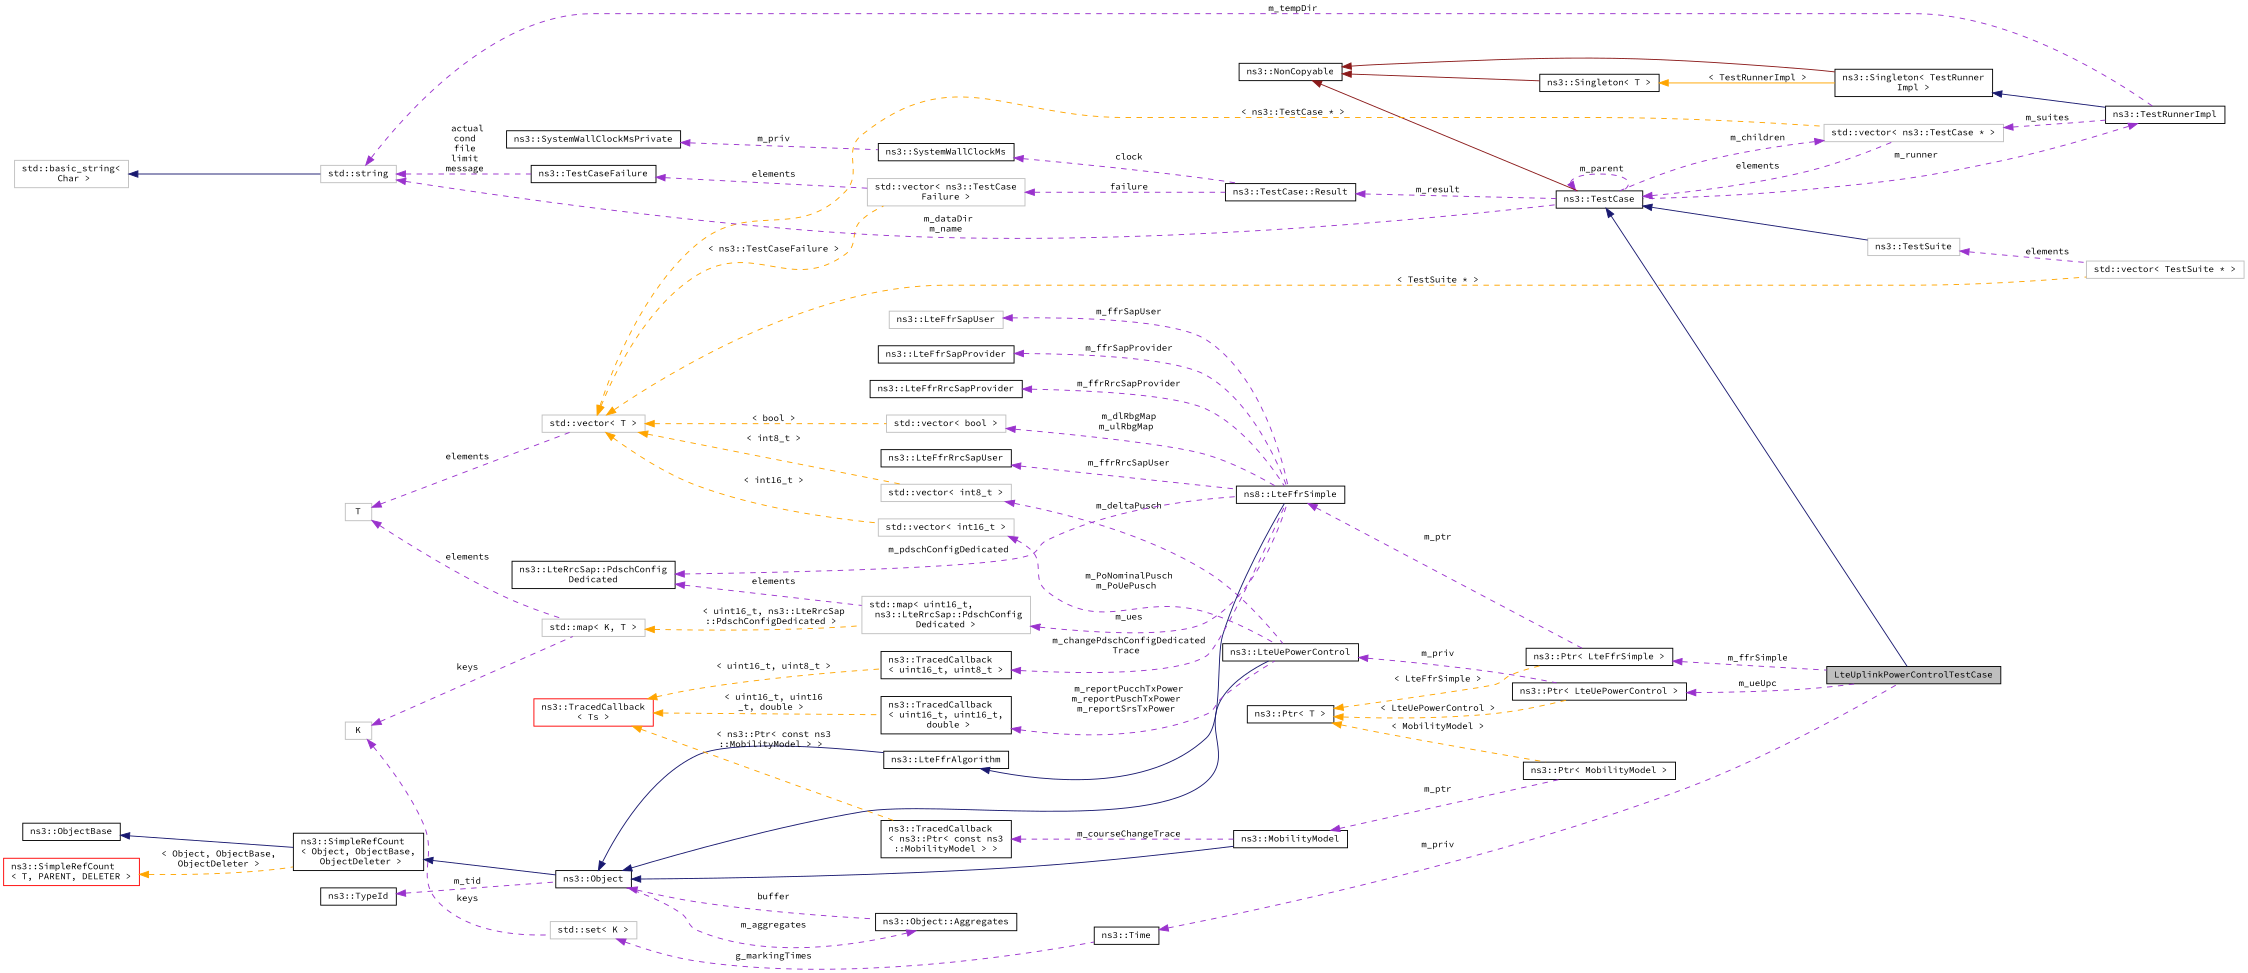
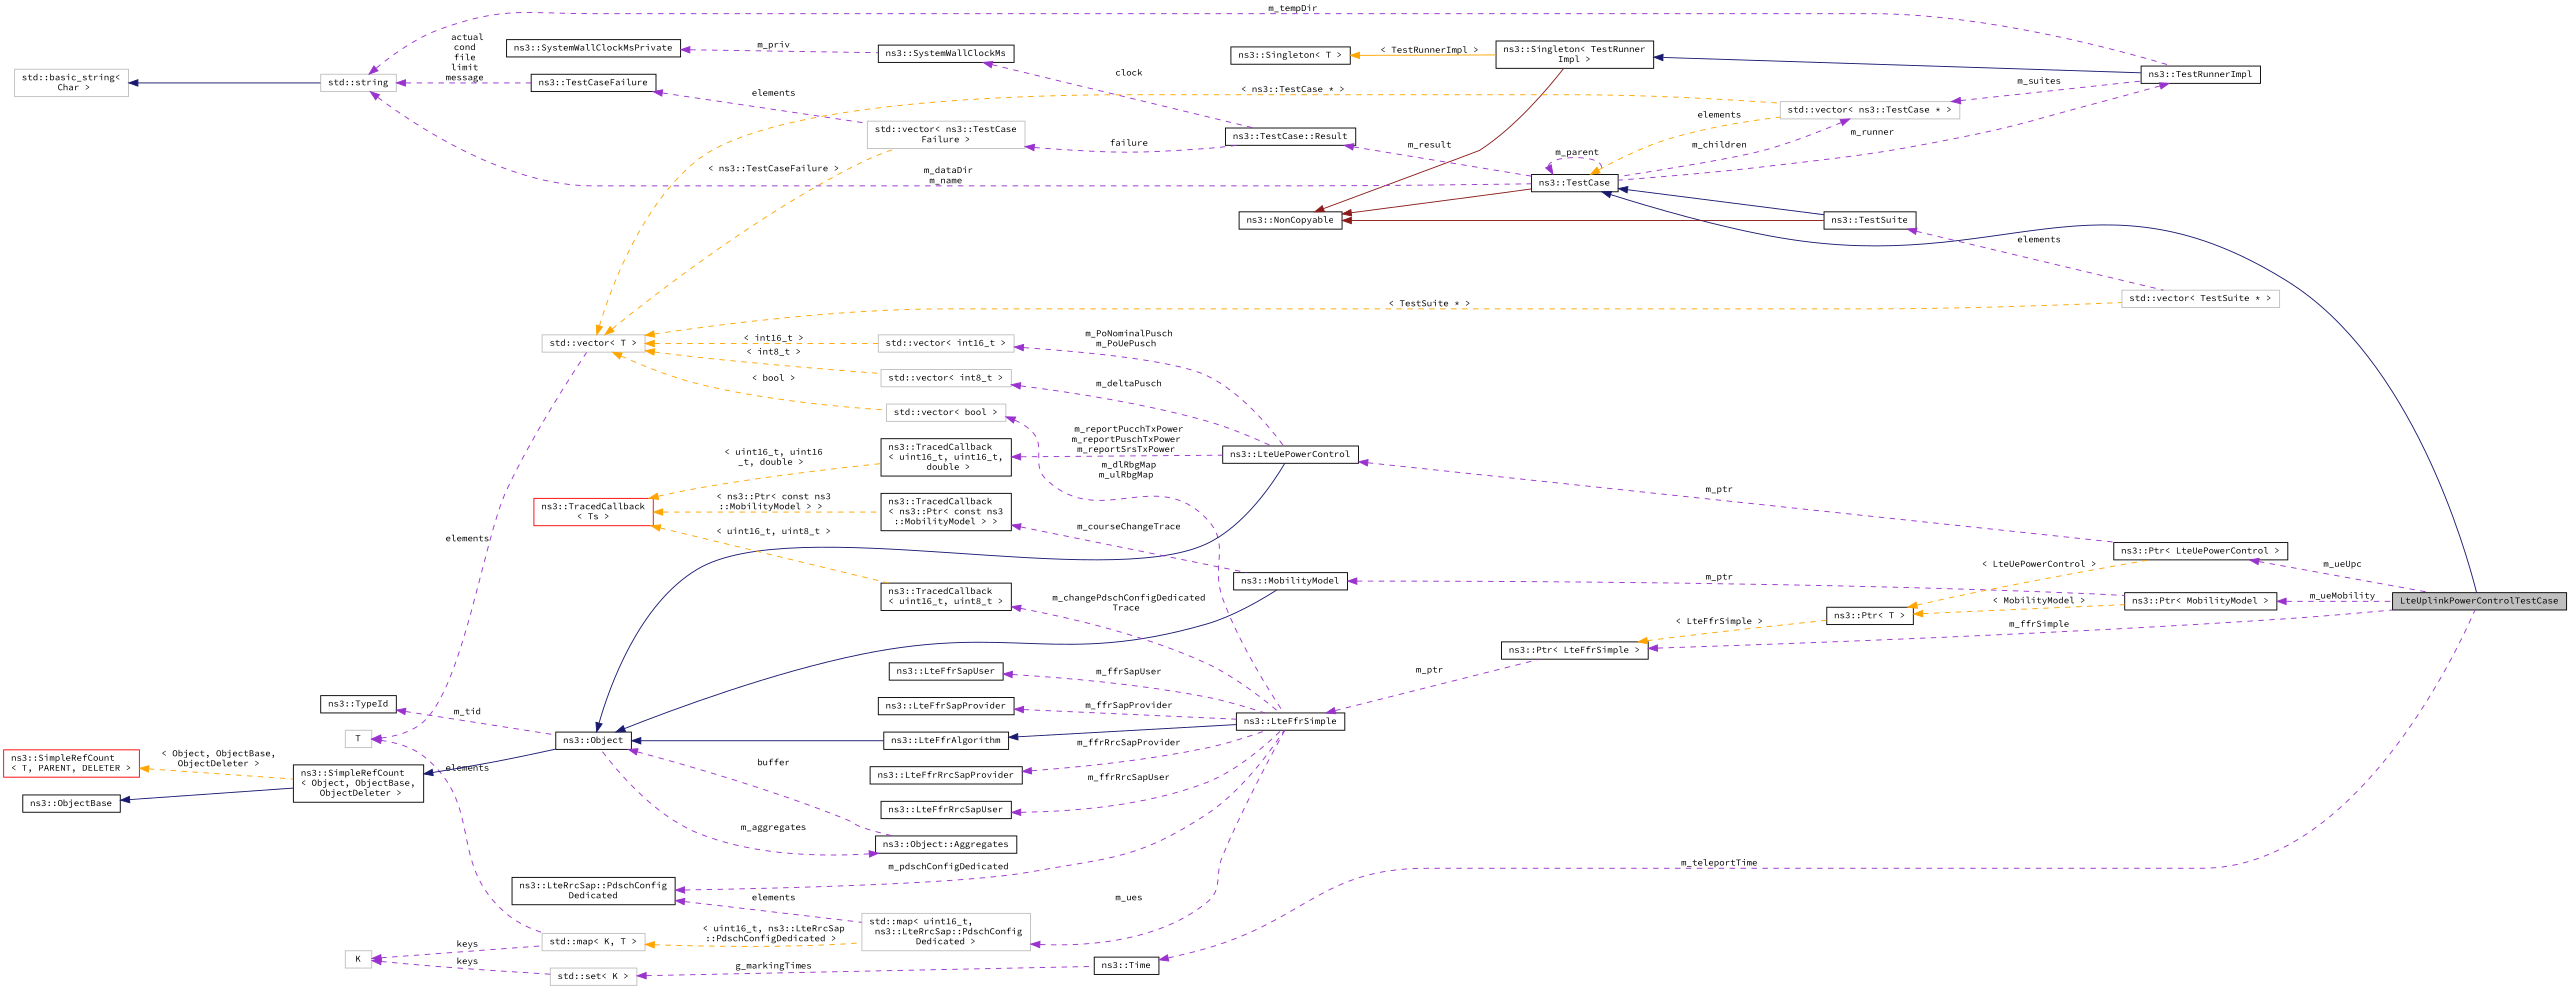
edge "ns3::Singleton< T >" -> "ns3::NonCopyable": now "ns3::TestSuite" -> "ns3::NonCopyable"
edge "std::vector< ns3::TestCase * >" -> "ns3::TestCase": color darkorchid3 -> orange
node "ns3::TestSuite": color grey75 -> black
node "ns3::LteFfrSapUser": color grey75 -> black
node "ns8::LteFfrSimple": label "ns8::LteFfrSimple" -> "ns3::LteFfrSimple"
edge "LteUplinkPowerControlTestCase" -> "ns3::Ptr< MobilityModel >": added, label "m_ueMobility"
edge "ns3::Ptr< LteUePowerControl >" -> "ns3::LteUePowerControl": label " m_priv" -> " m_ptr"
edge "ns3::Ptr< LteFfrSimple >" -> "ns3::Ptr< T >": reversed
edge "LteUplinkPowerControlTestCase" -> "ns3::Time": label " m_priv" -> " m_teleportTime"
